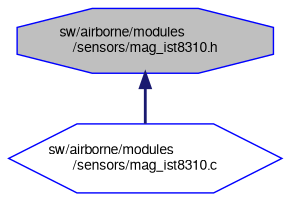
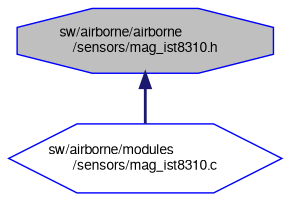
node "sw/airborne/modules /sensors/mag_ist8310.h": label "sw/airborne/modules /sensors/mag_ist8310.h" -> "sw/airborne/airborne /sensors/mag_ist8310.h"
